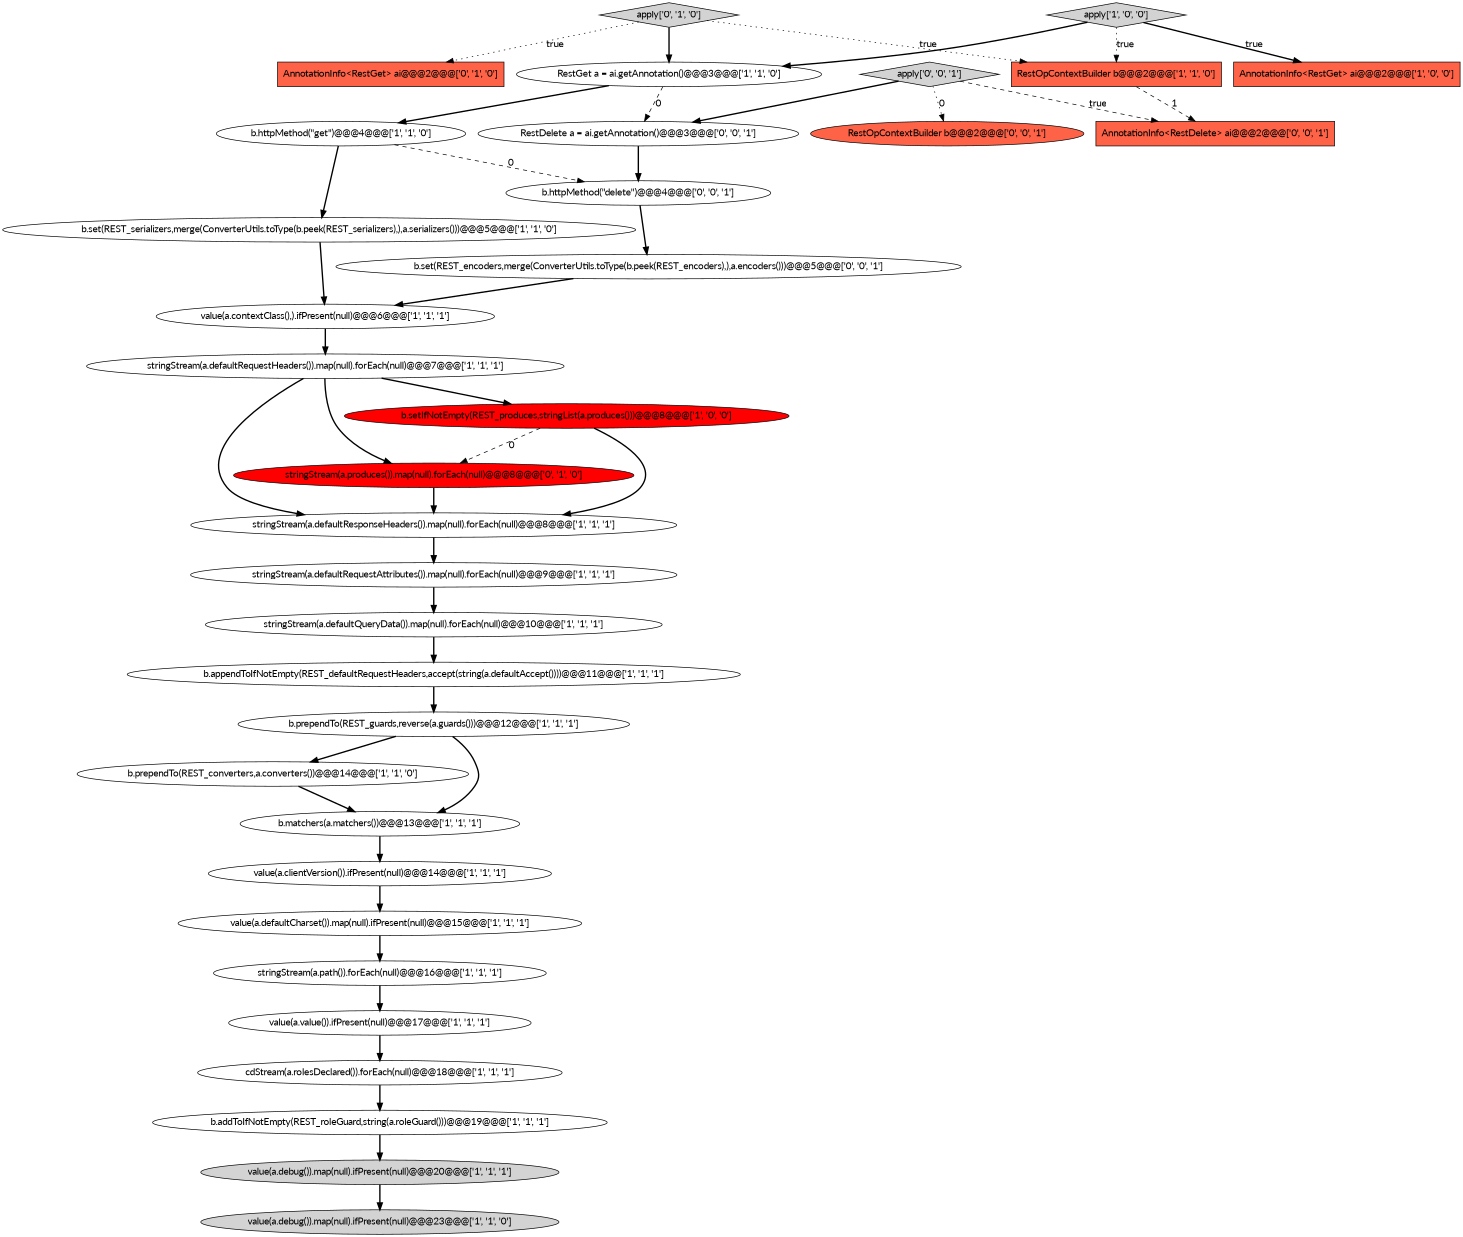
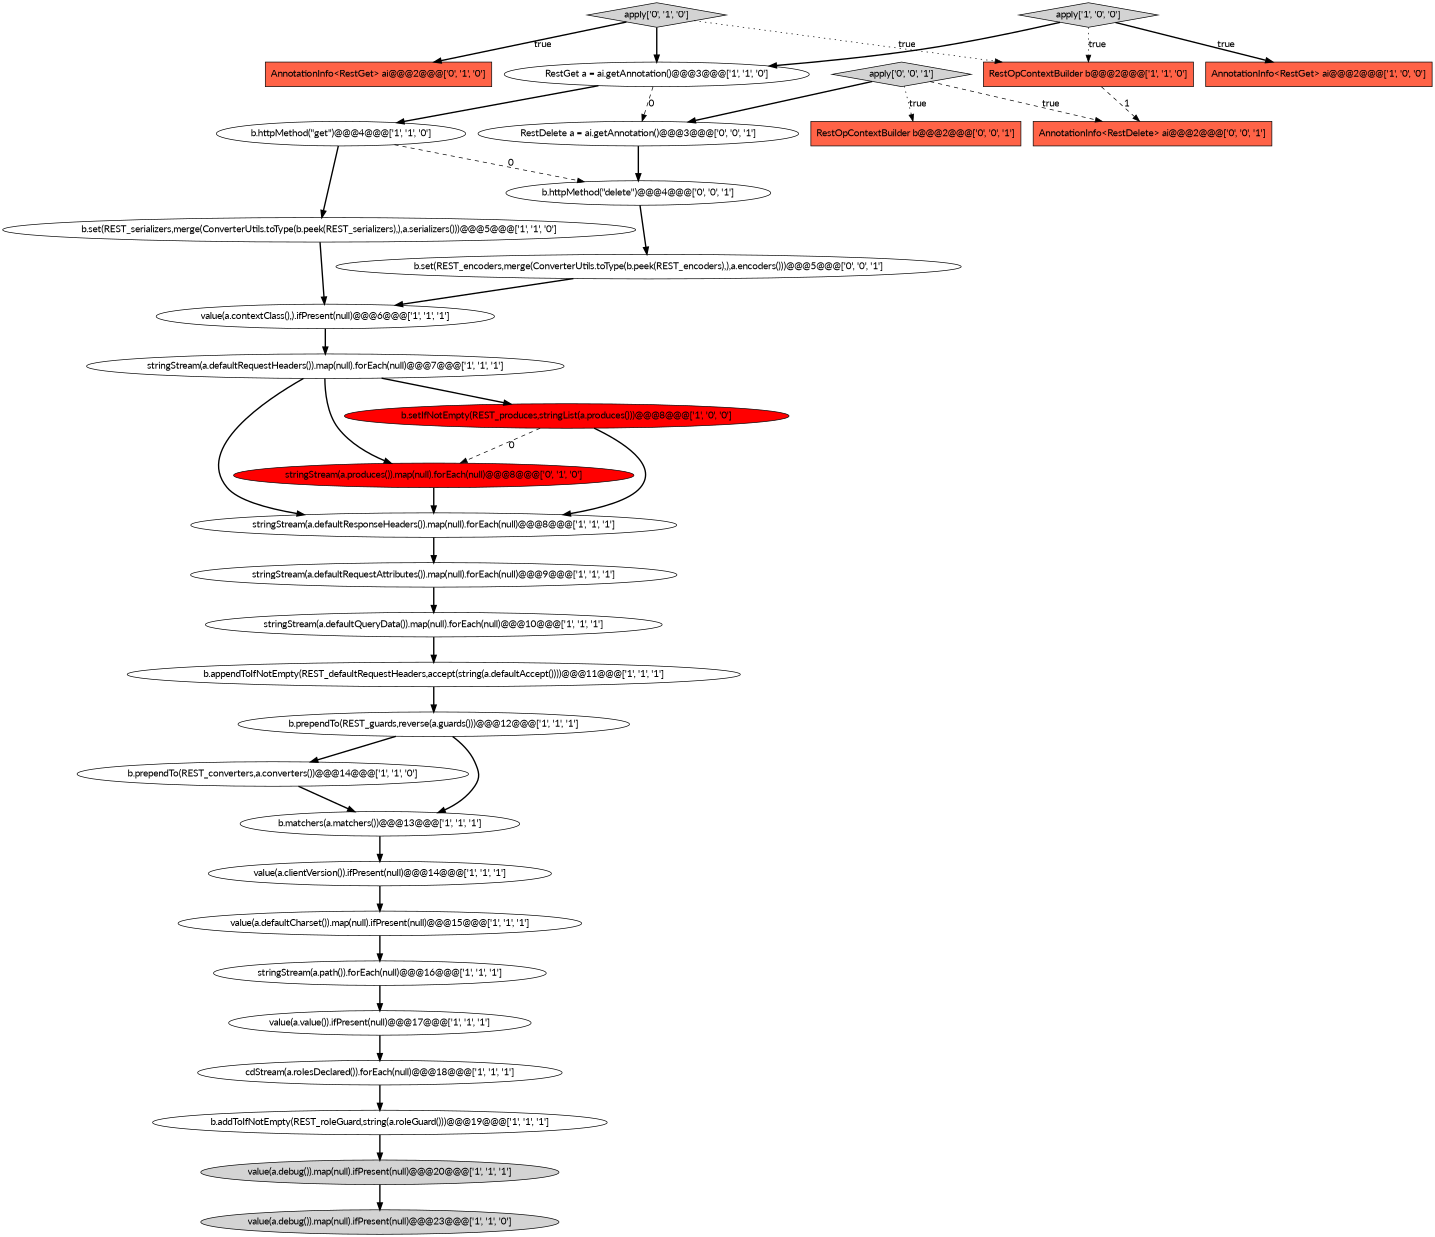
edge "apply['0', '1', '0']" -> "AnnotationInfo<RestGet> ai@@@2@@@['0', '1', '0']": style dotted -> bold
edge "apply['0', '0', '1']" -> "RestOpContextBuilder b@@@2@@@['0', '0', '1']": label "0" -> "true"
node "RestOpContextBuilder b@@@2@@@['0', '0', '1']": shape ellipse -> box
